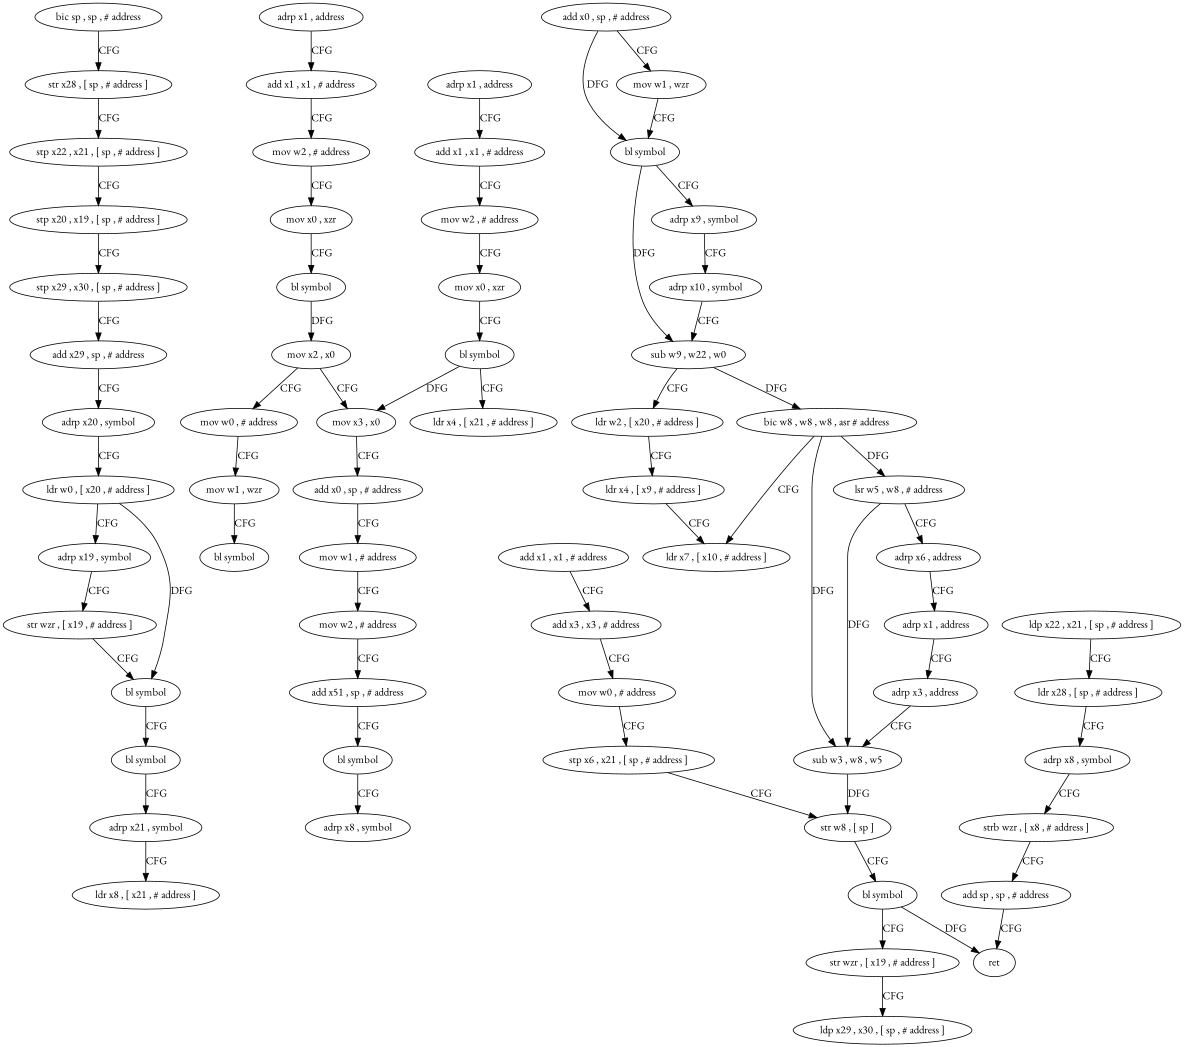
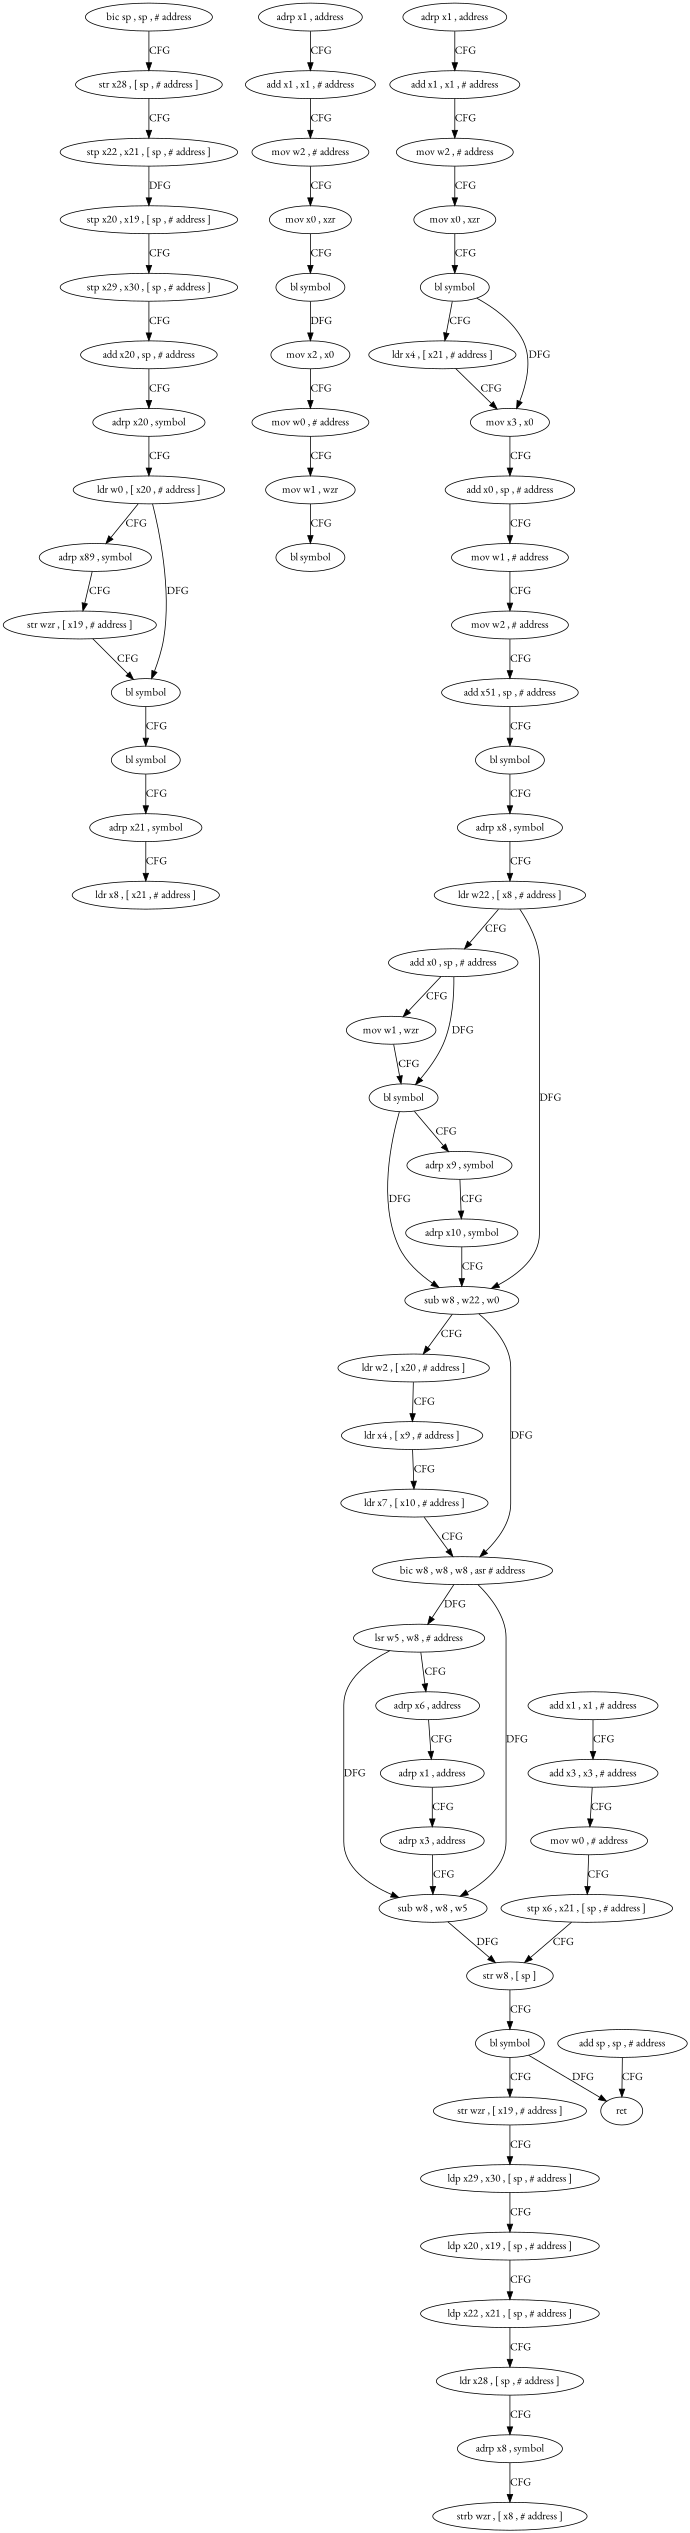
edge "stp x22 , x21 , [ sp , # address ]" -> "stp x20 , x19 , [ sp , # address ]": label "CFG" -> "DFG"
node "add x29 , sp , # address": label "add x29 , sp , # address" -> "add x20 , sp , # address"
node "sub w9 , w22 , w0": label "sub w9 , w22 , w0" -> "sub w8 , w22 , w0"
edge "mov x2 , x0" -> "mov x3 , x0": now "ldr x4 , [ x21 , # address ]" -> "mov x3 , x0"
edge "bic w8 , w8 , w8 , asr # address" -> "ldr x7 , [ x10 , # address ]": reversed
node "adrp x19 , symbol": label "adrp x19 , symbol" -> "adrp x89 , symbol"
node "sub w3 , w8 , w5": label "sub w3 , w8 , w5" -> "sub w8 , w8 , w5"
edge "strb wzr , [ x8 , # address ]" -> "add sp , sp , # address": removed, label "CFG"
node "ldr w22 , [ x8 , # address ]": added
node "ldp x20 , x19 , [ sp , # address ]": added
